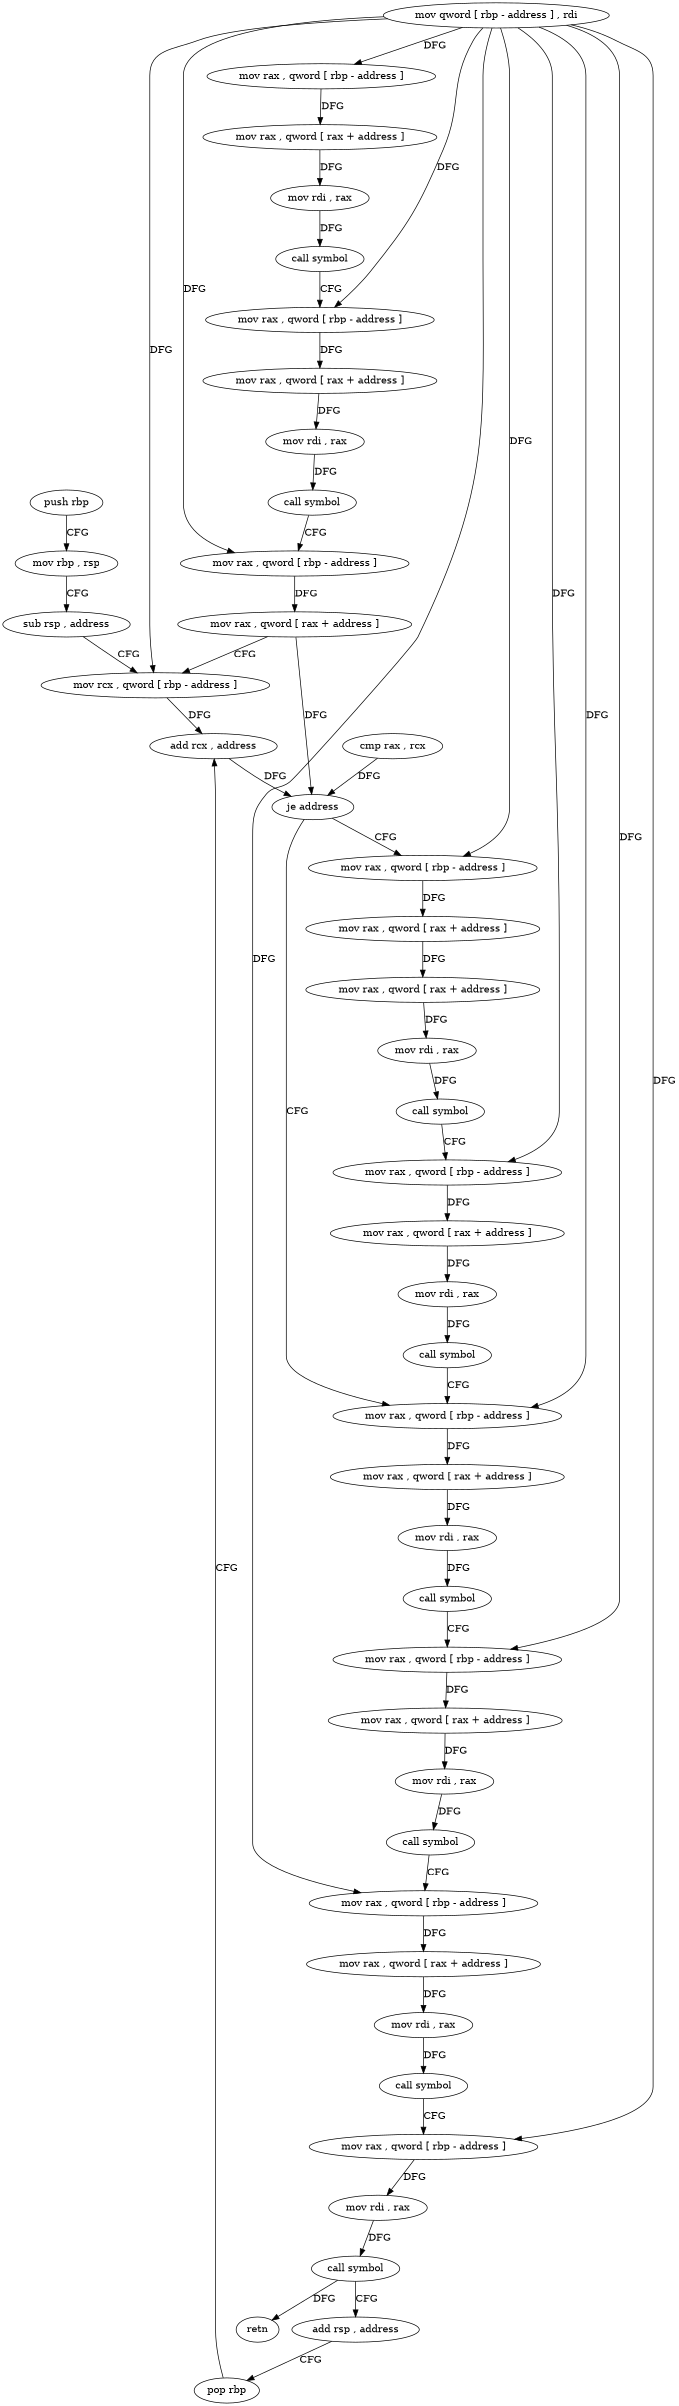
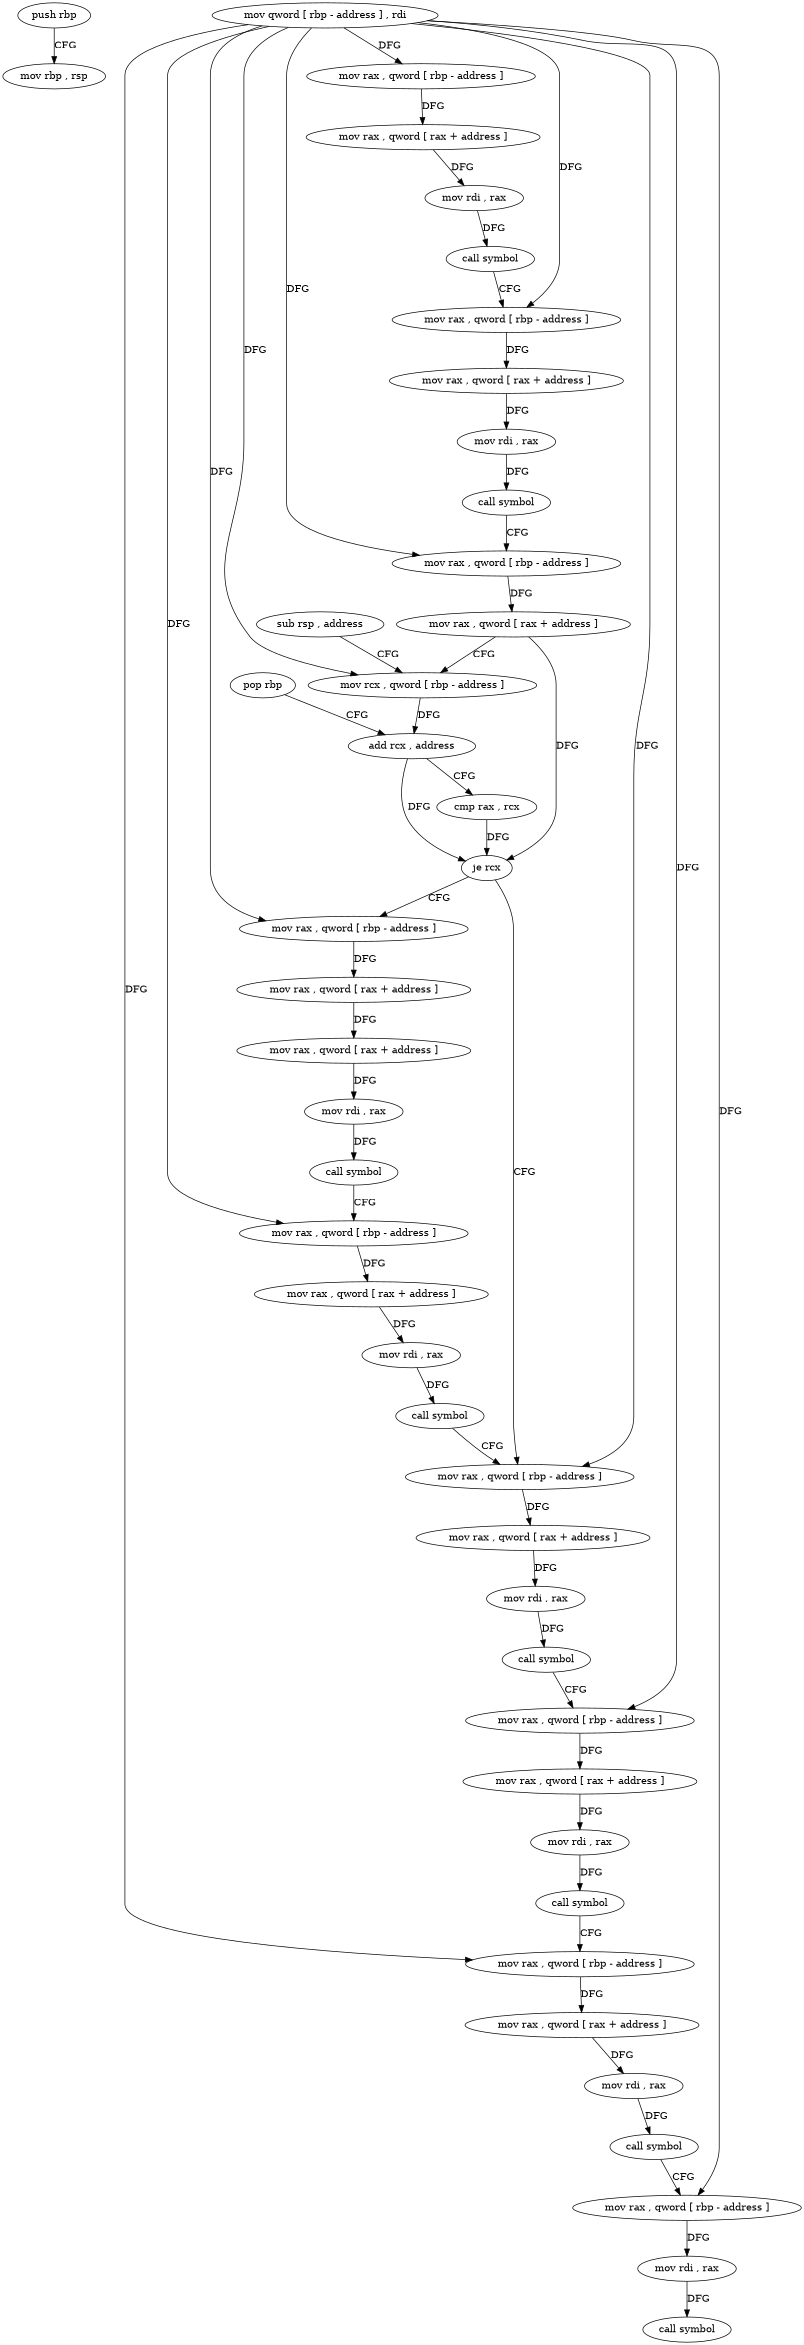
edge "mov rbp , rsp" -> "sub rsp , address": removed, label "CFG"
edge "add rcx , address" -> "cmp rax , rcx": added, label "CFG"
node "je address": label "je address" -> "je rcx"
node "retn": removed
node "add rsp , address": removed
